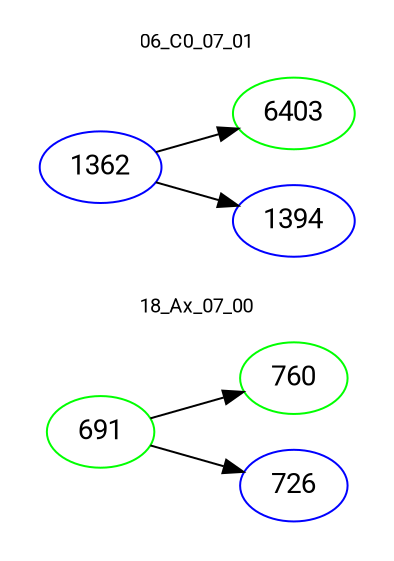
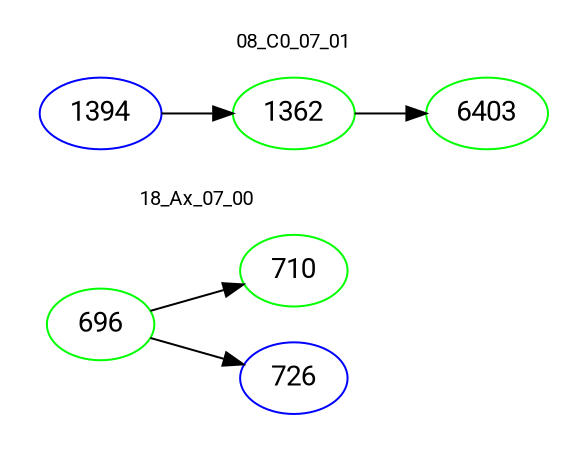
cluster "06_C0_07_01": label "06_C0_07_01" -> "08_C0_07_01"
node "1362": color blue -> green
edge "1362" -> "1394": reversed
node "760": label "760" -> "710"
node "691": label "691" -> "696"
